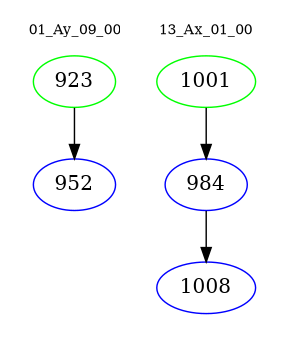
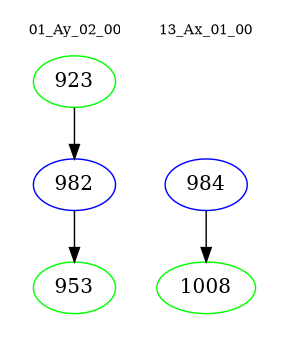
cluster "01_Ay_09_00": label "01_Ay_09_00" -> "01_Ay_02_00"
node "1001": removed
node "952": label "952" -> "982"
node "953": added
node "1008": color blue -> green
